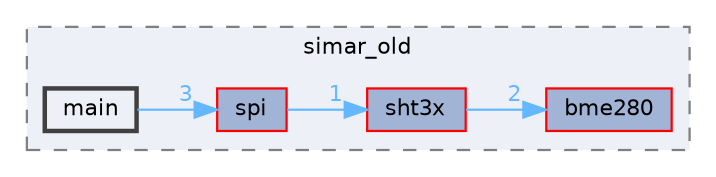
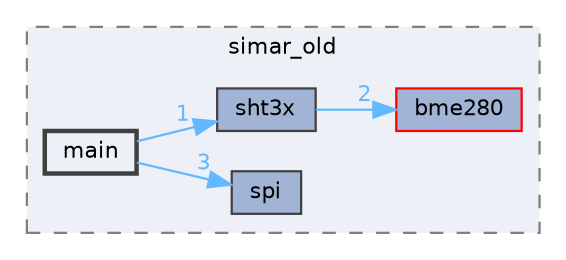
node "spi": color red -> grey25
edge "spi" -> "sht3x": now "main" -> "sht3x"
node "sht3x": color red -> grey25
